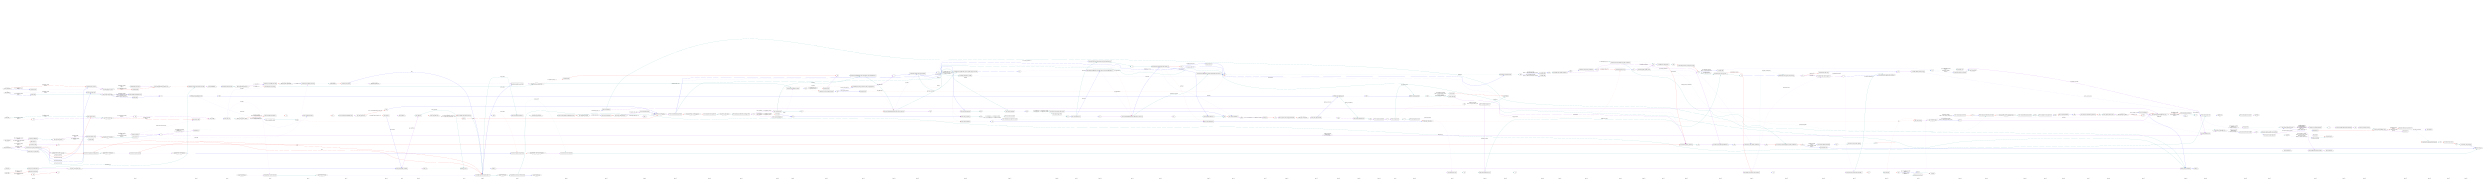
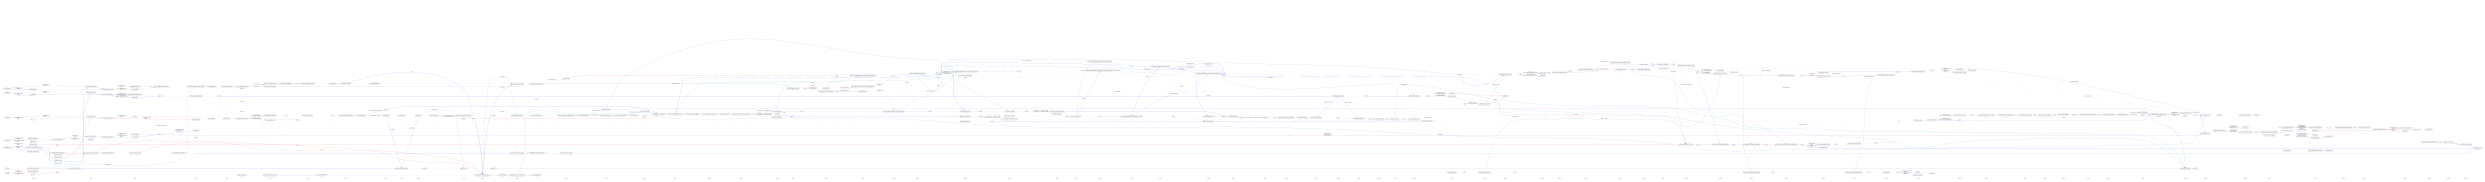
edge "IGFirm_dividend_payment" -> "Mall_send_quality_price_info_1": now "IGFirm_dividend_payment" -> "Household_receive_dividends"
